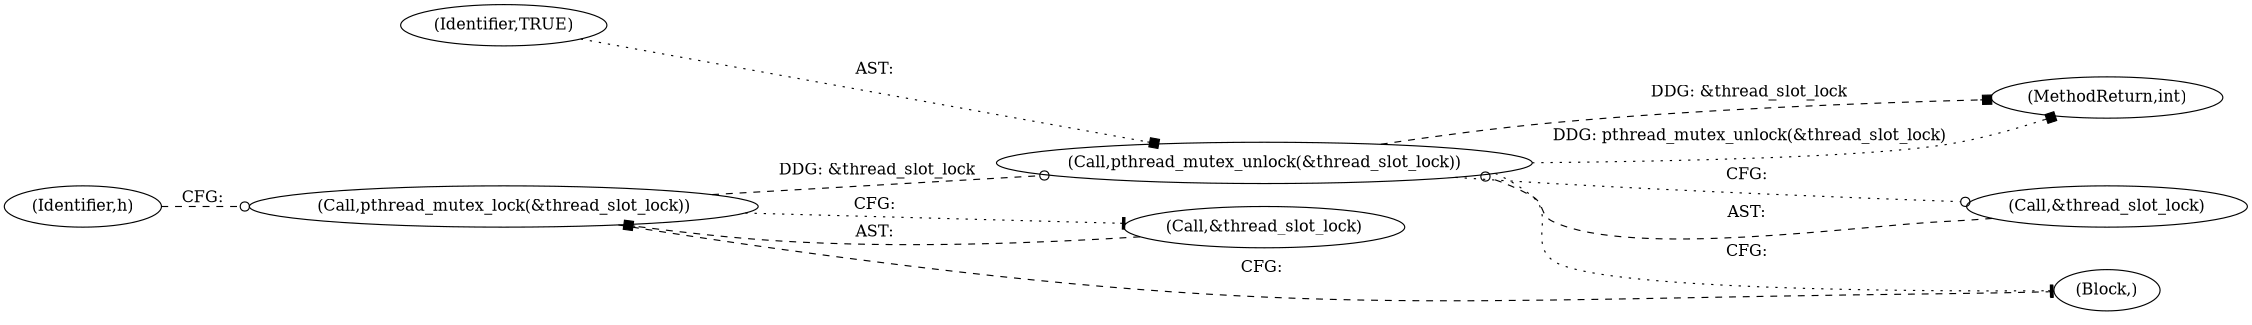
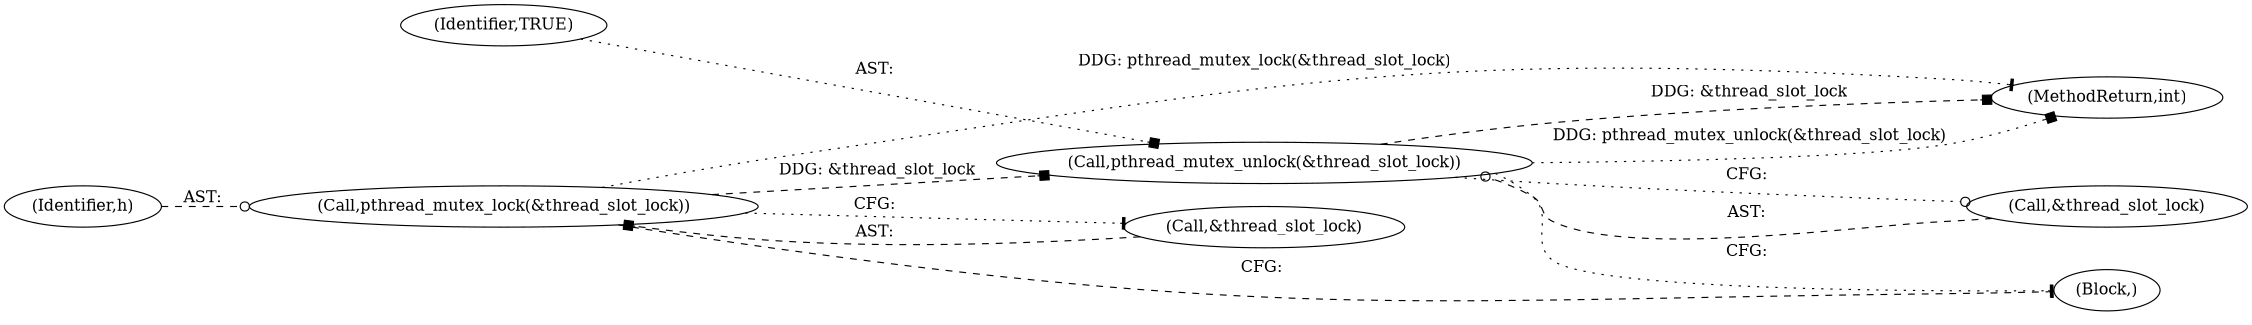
edge "(Call,pthread_mutex_lock(&thread_slot_lock))" -> "(MethodReturn,int)": added, label "DDG: pthread_mutex_lock(&thread_slot_lock)"
edge "(Call,pthread_mutex_lock(&thread_slot_lock))" -> "(Call,pthread_mutex_unlock(&thread_slot_lock))": arrowhead odot -> box
edge "(Identifier,h)" -> "(Call,pthread_mutex_lock(&thread_slot_lock))": label "CFG: " -> "AST: "
